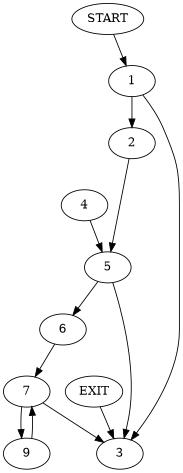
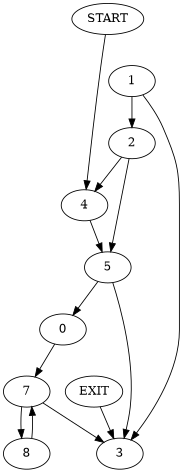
edge "START" -> "1": now "START" -> "4"
edge "2" -> "4": added
node "6": label "6" -> "0"
node "9": label "9" -> "8"
